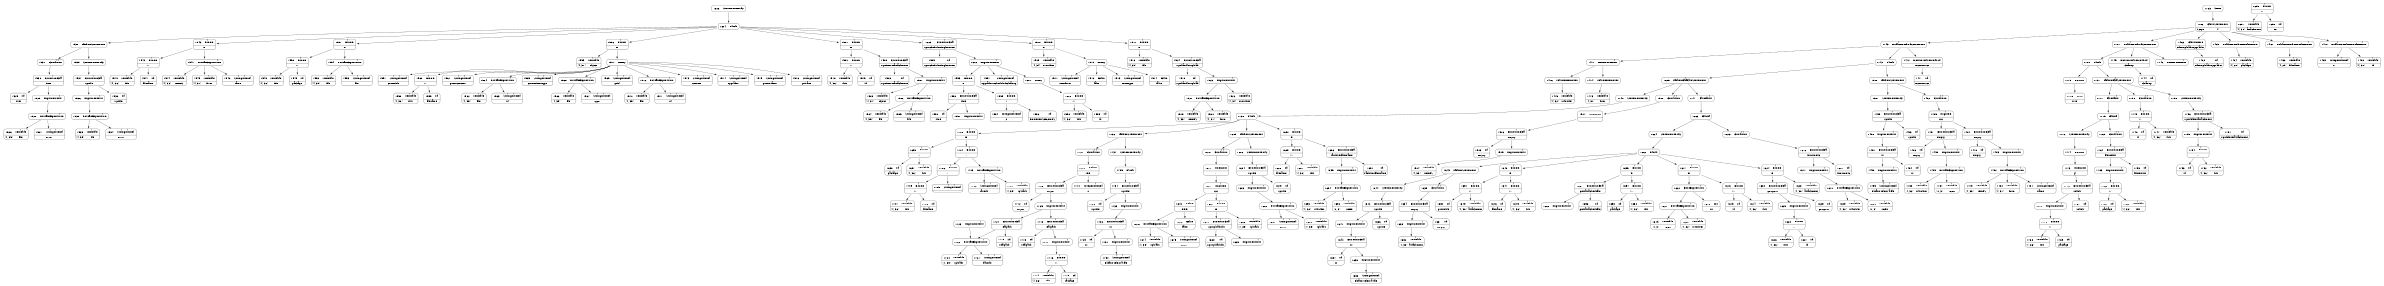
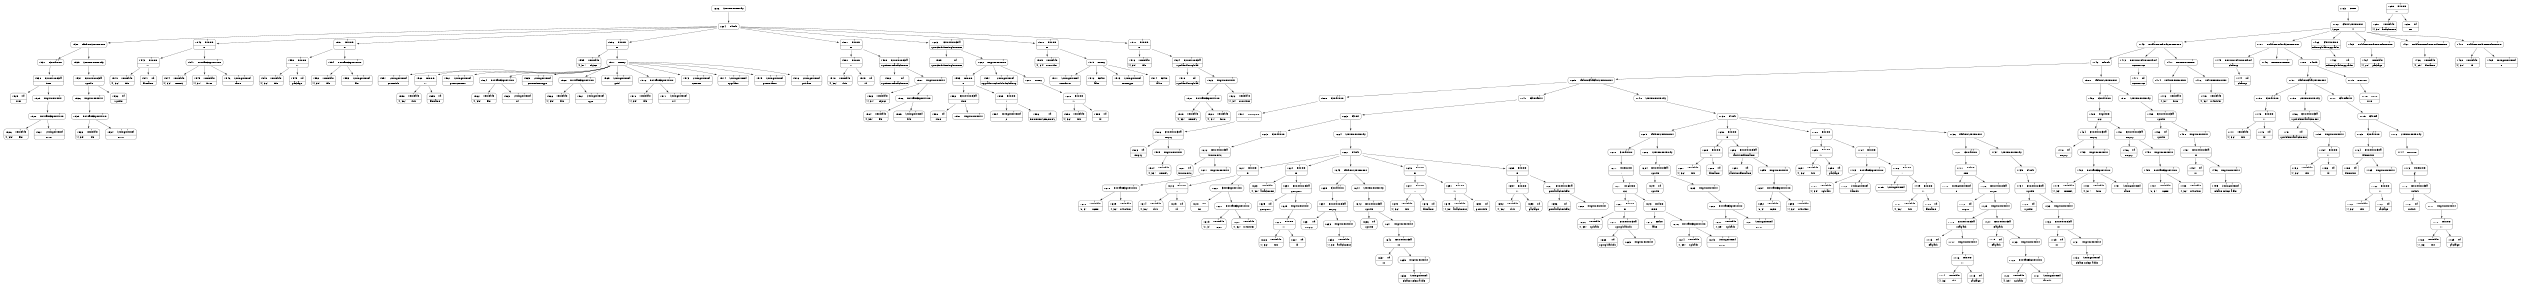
edge "1724" -> "1722": now "1724" -> "1723"
